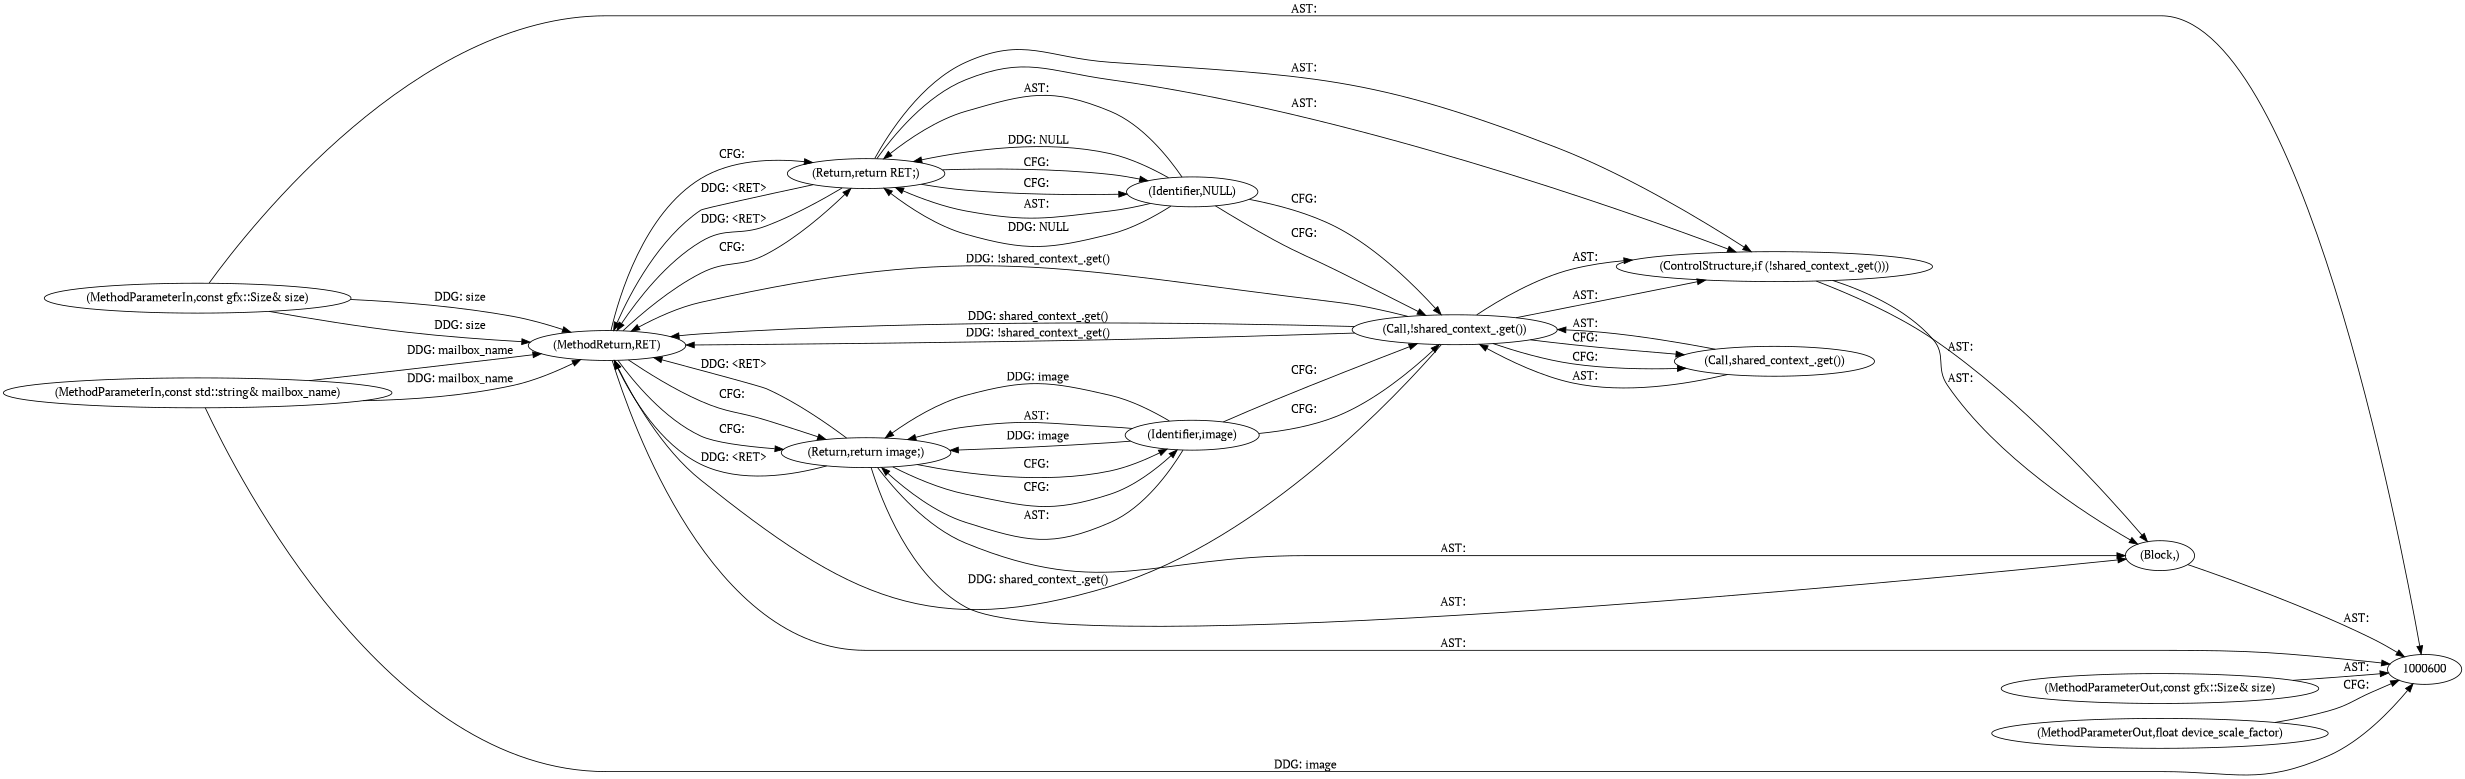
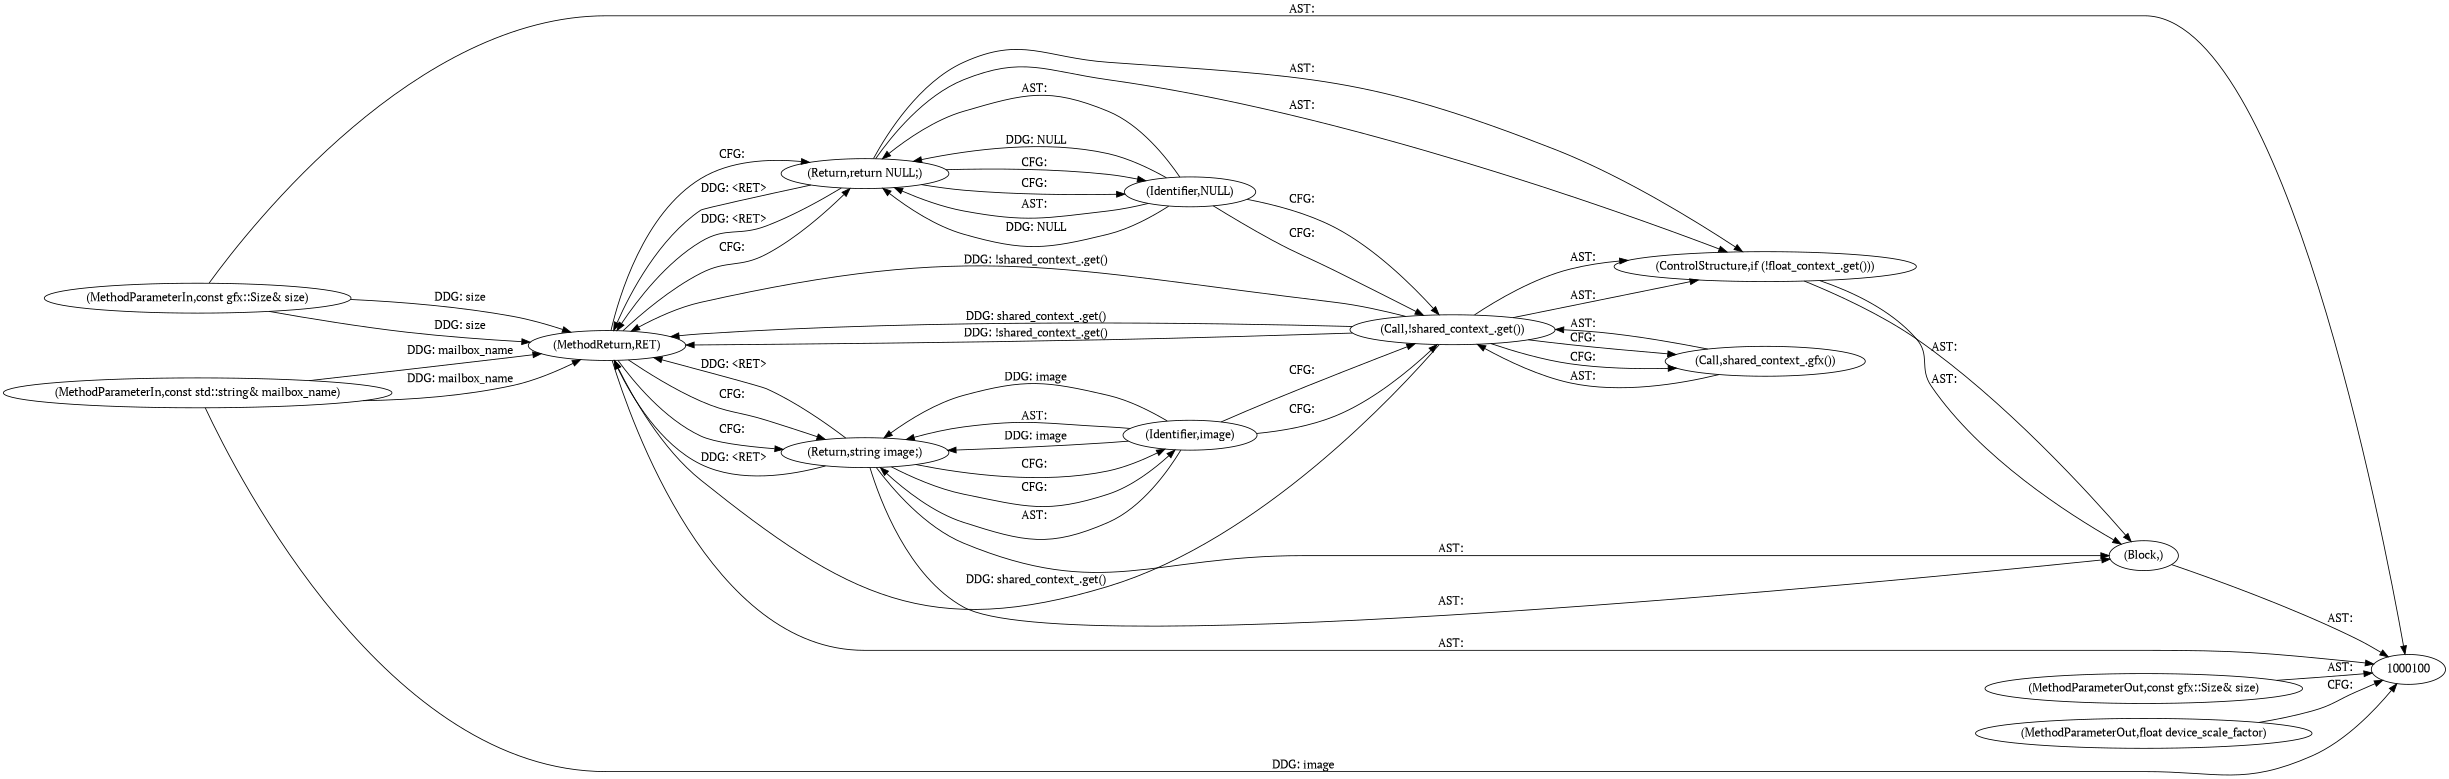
node "(Return,return RET;)": label "(Return,return RET;)" -> "(Return,return NULL;)"
node "(ControlStructure,if (!shared_context_.get()))": label "(ControlStructure,if (!shared_context_.get()))" -> "(ControlStructure,if (!float_context_.get()))"
node "(Call,shared_context_.get())": label "(Call,shared_context_.get())" -> "(Call,shared_context_.gfx())"
node "(Return,return image;)": label "(Return,return image;)" -> "(Return,string image;)"
node "1000600": label "1000600" -> "1000100"
